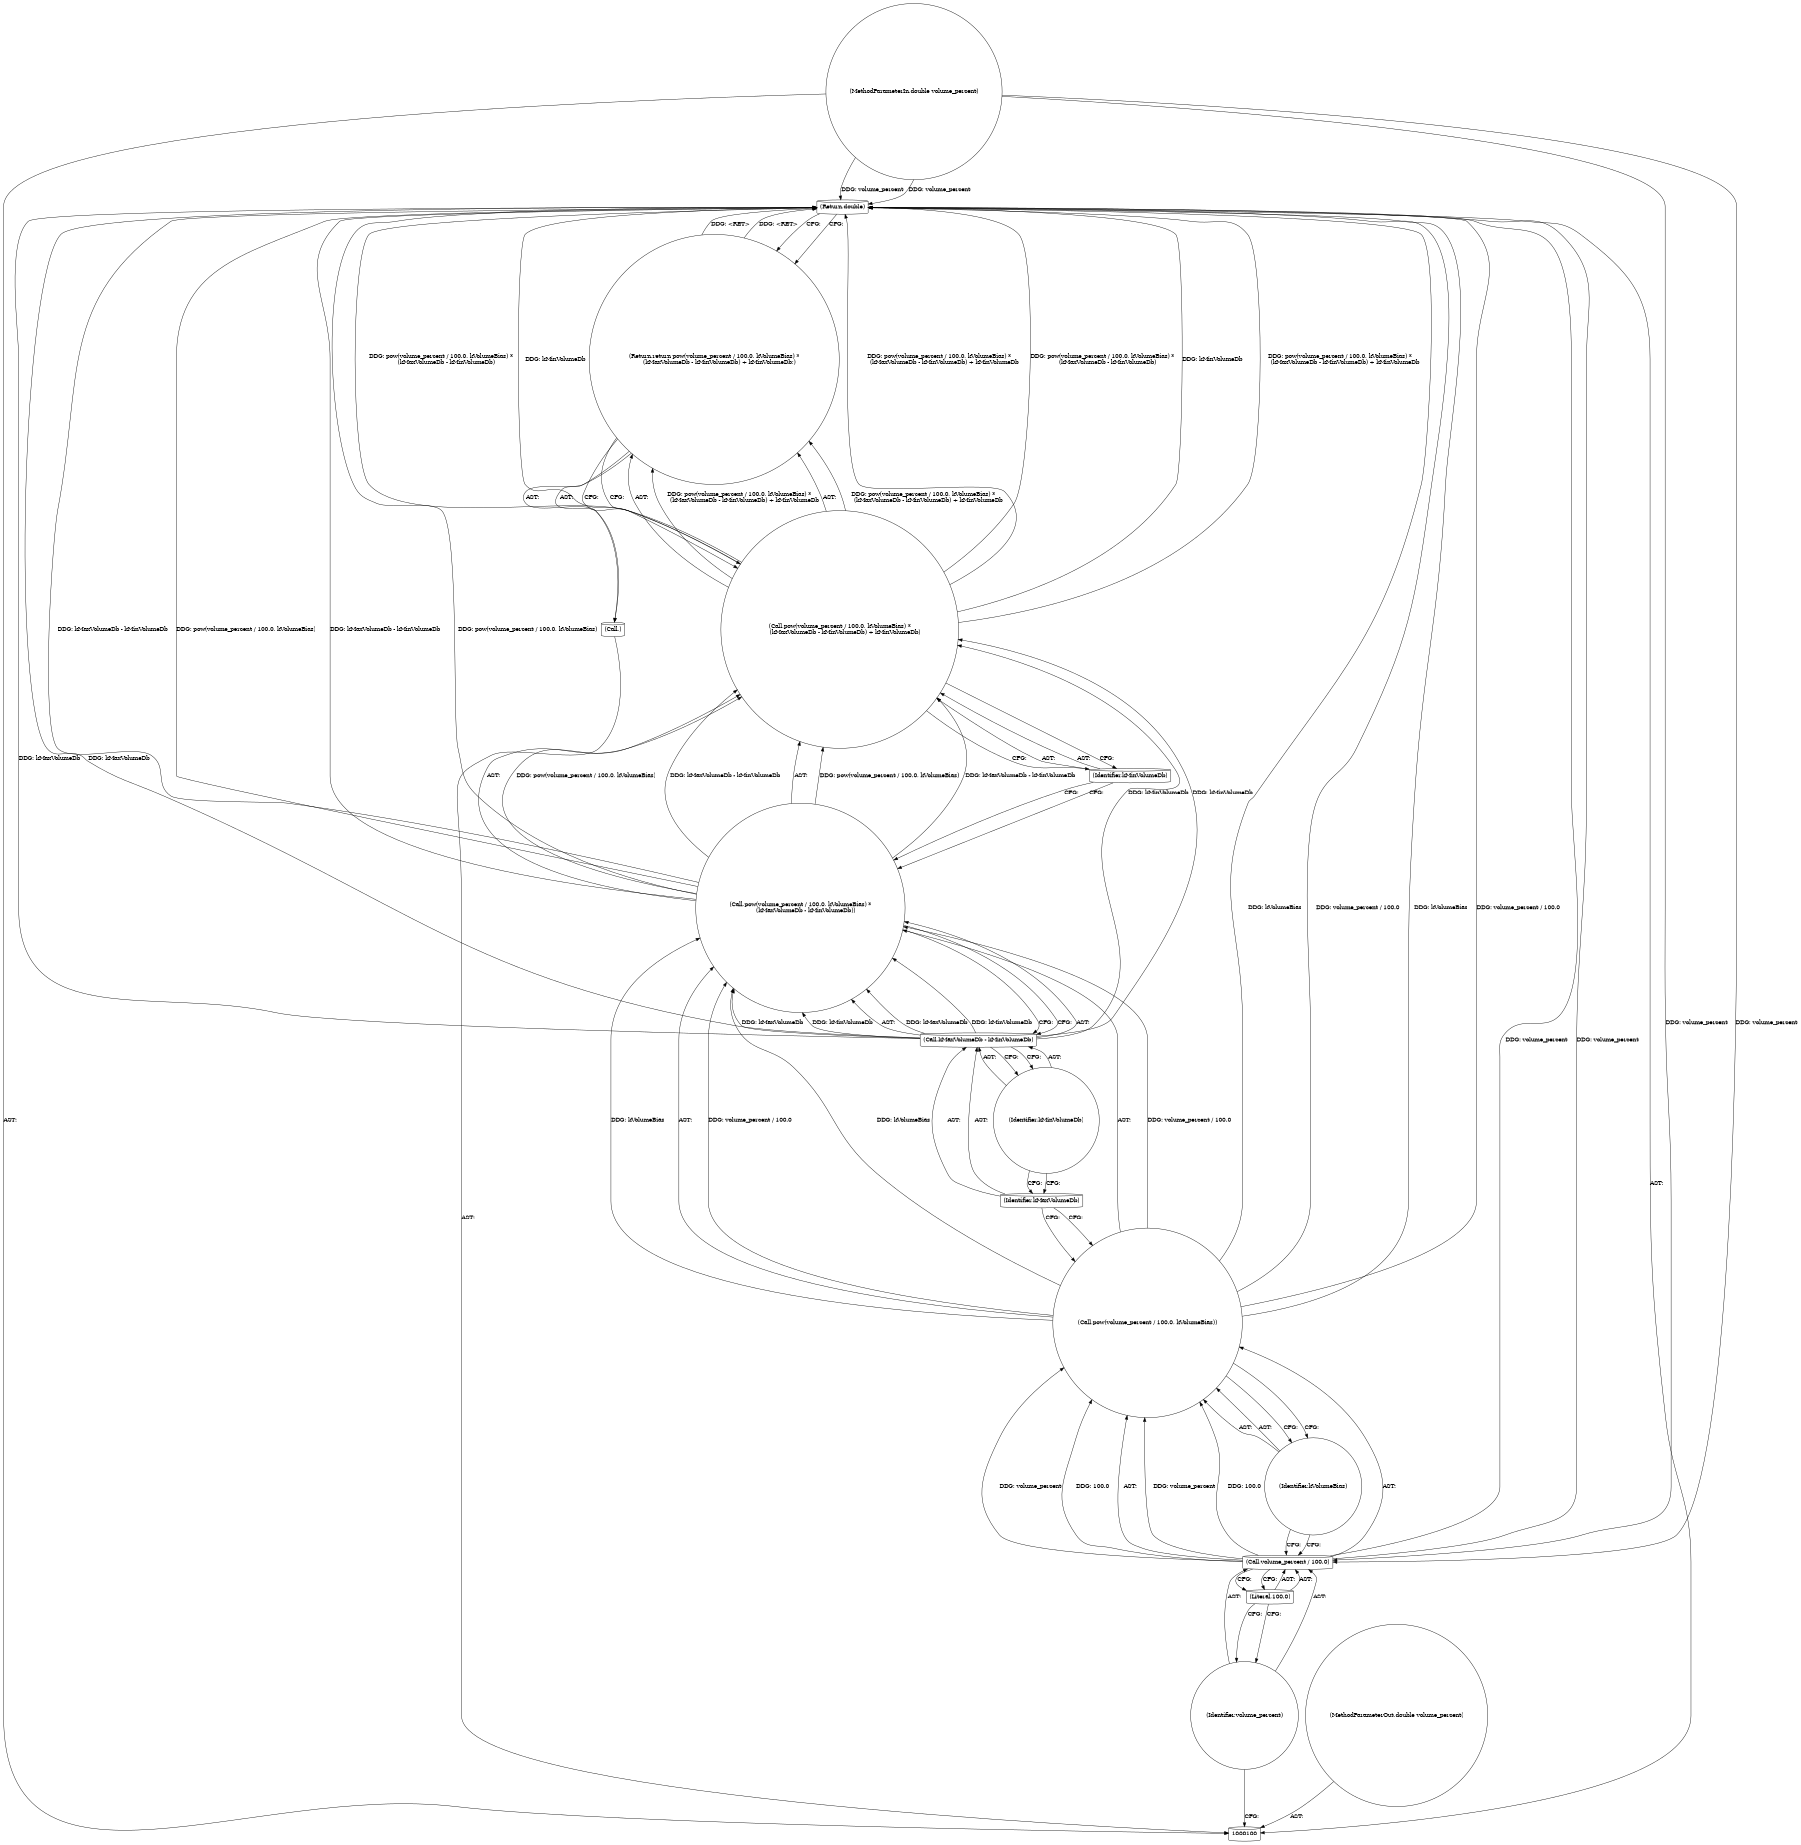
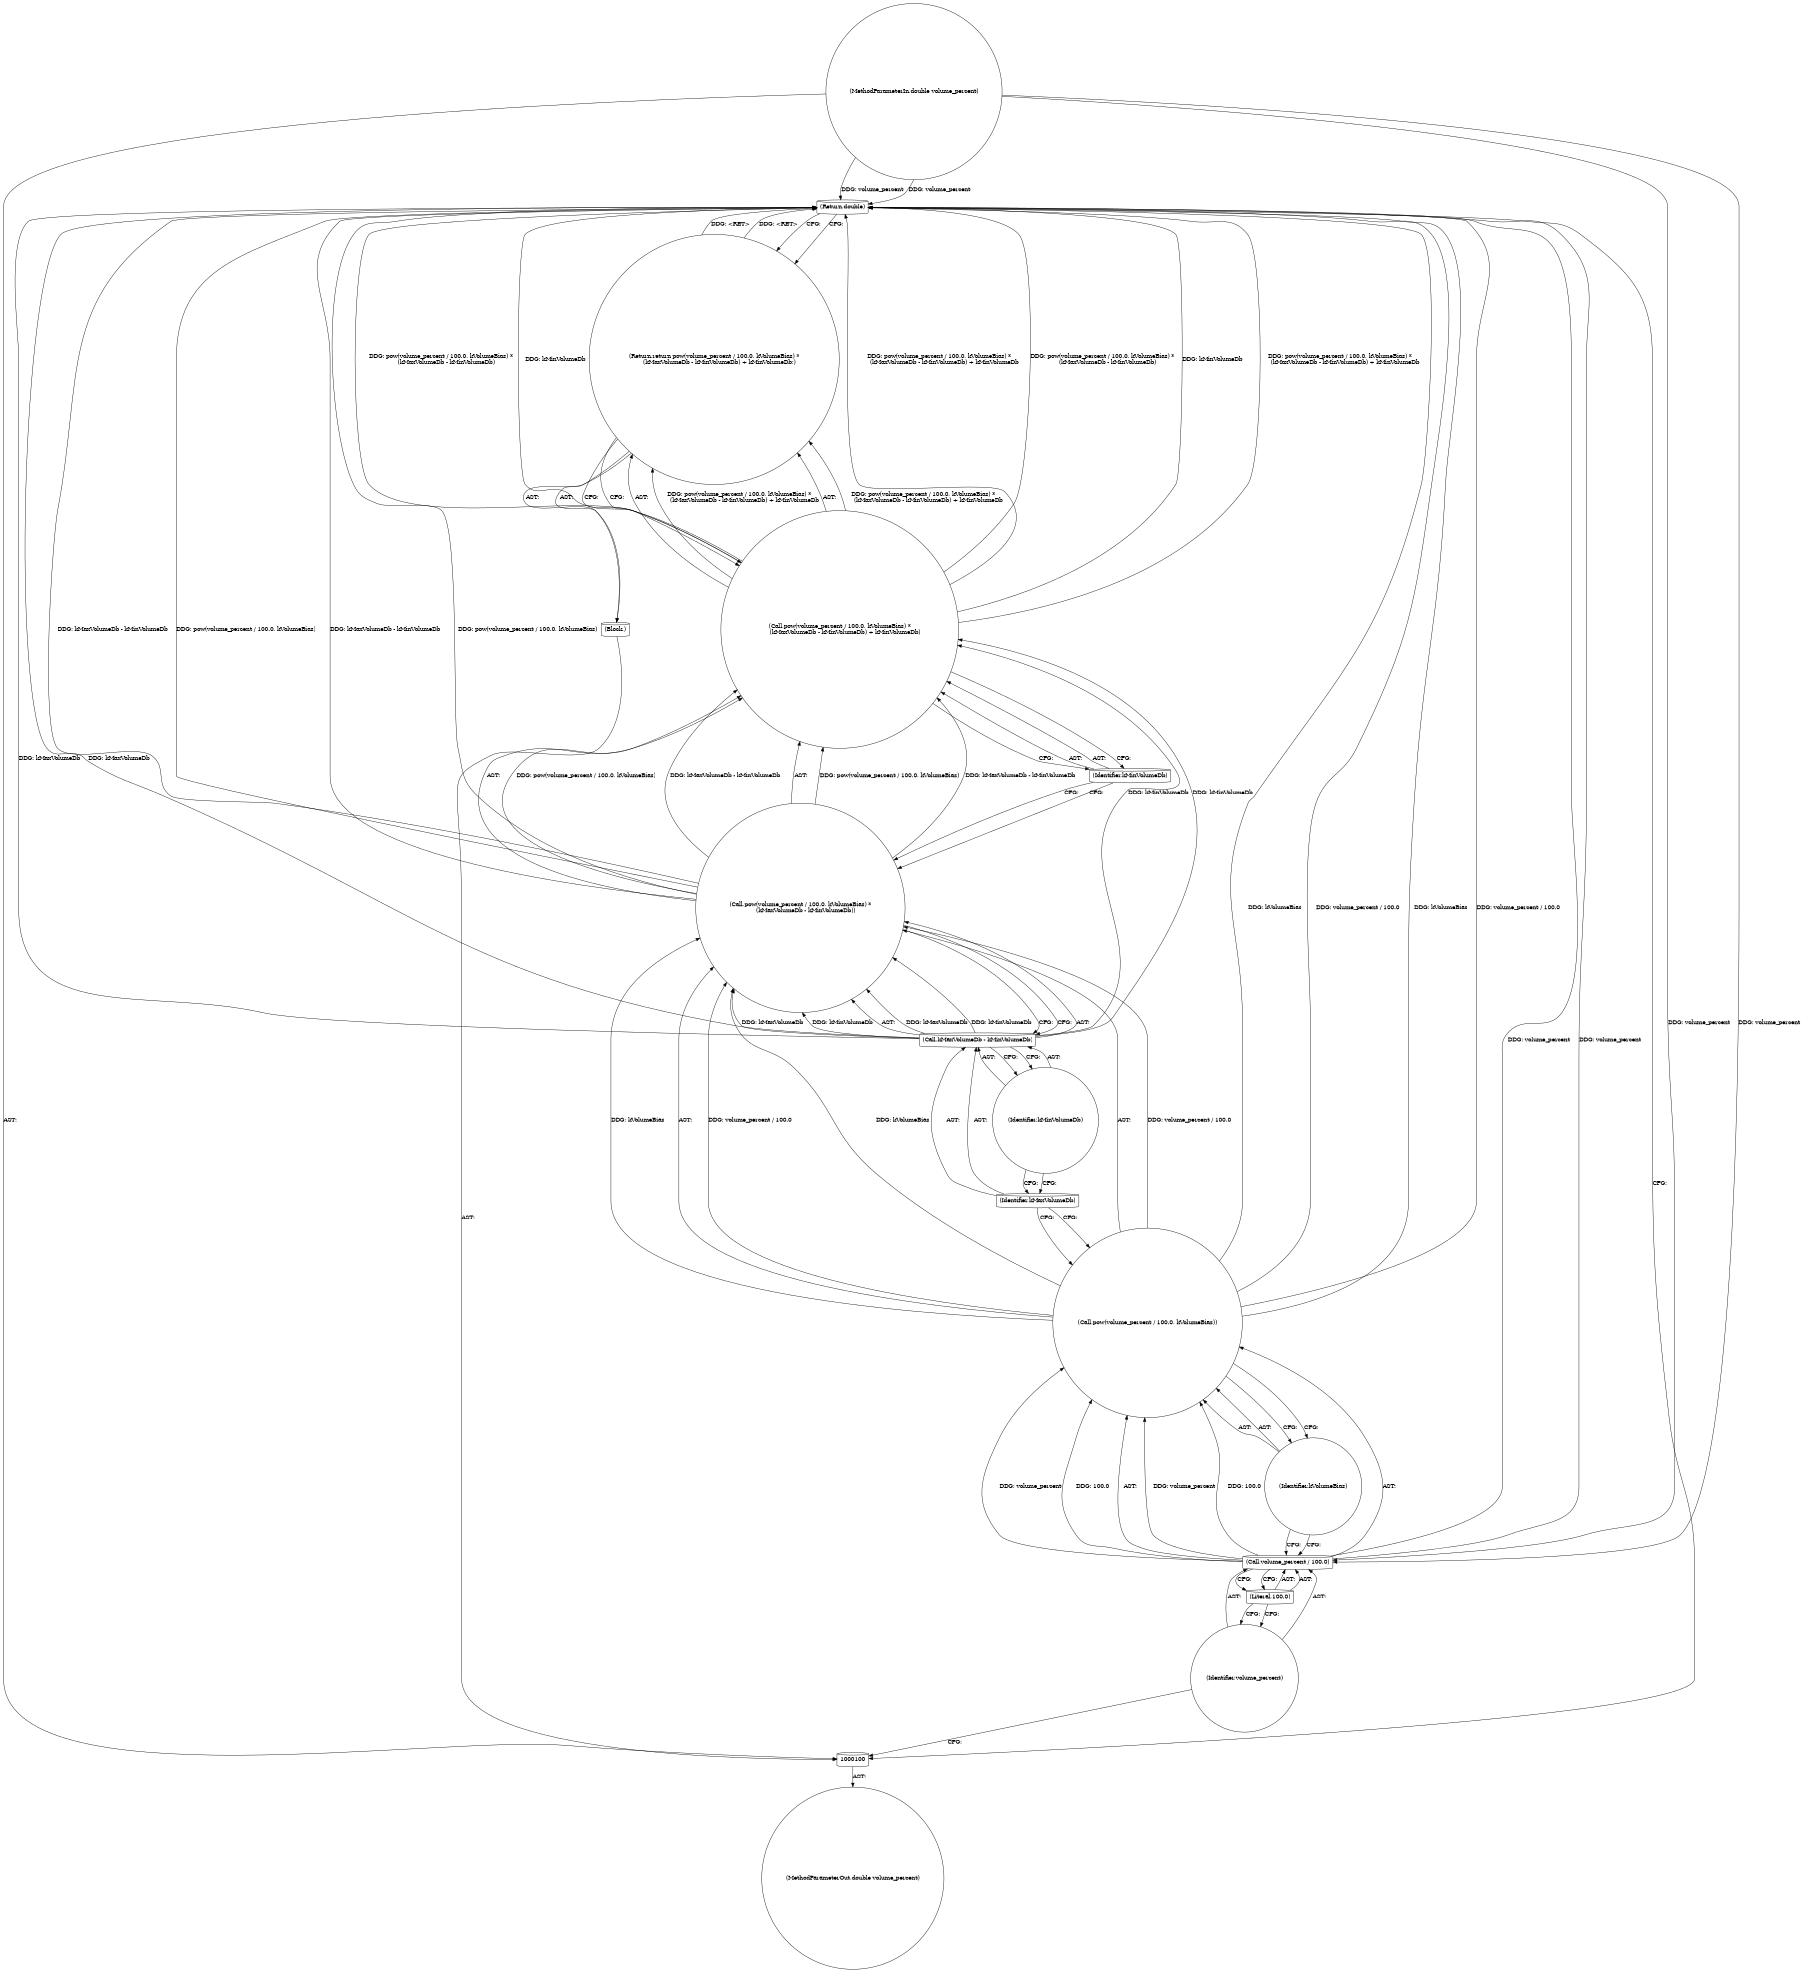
node "(Call,)": label "(Call,)" -> "(Block,)"
edge "(Return,double)" -> "1000100": label "AST: " -> "CFG: "
edge "(MethodParameterOut,double volume_percent)" -> "1000100": reversed
